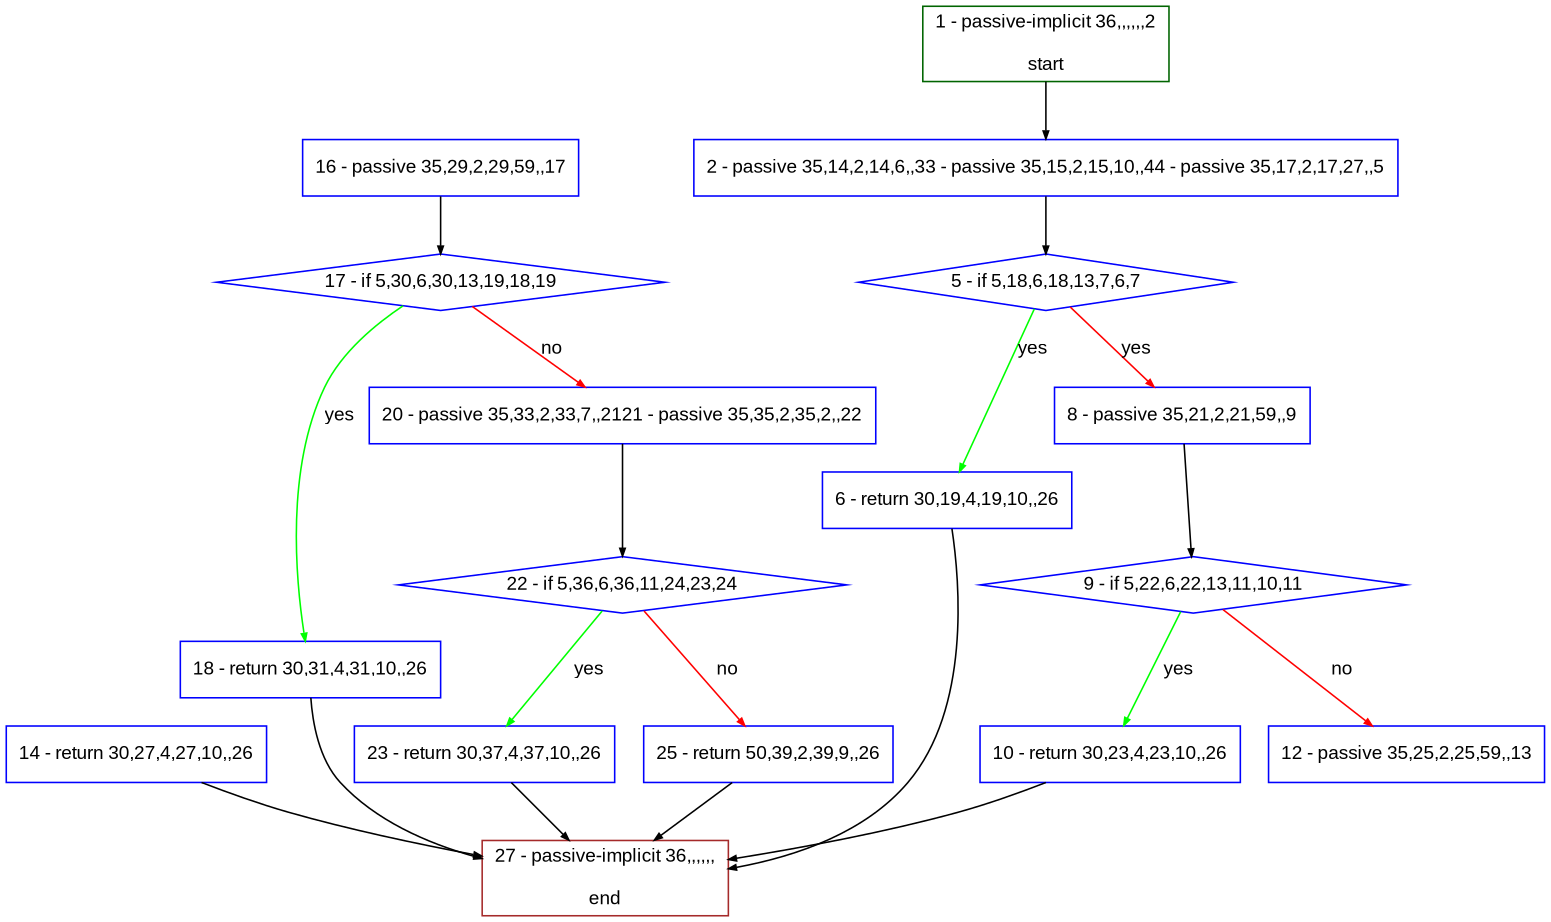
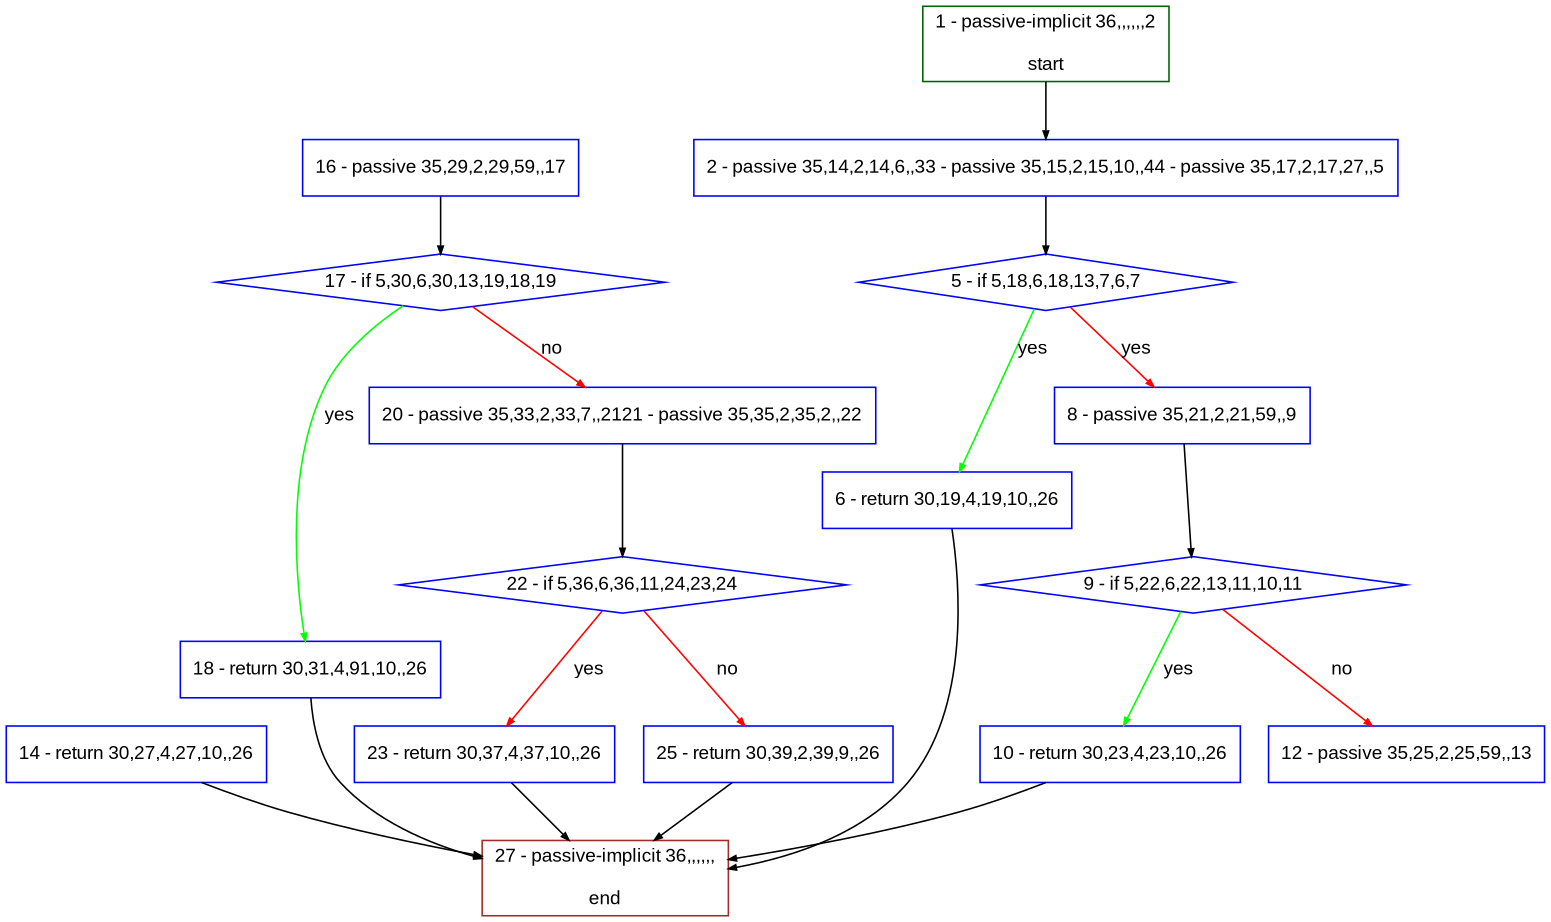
edge "22 - if 5,36,6,36,11,24,23,24" -> "23 - return 30,37,4,37,10,,26": color #00ff00 -> #ff0000
node "18 - return 30,31,4,31,10,,26": label "18 - return 30,31,4,31,10,,26" -> "18 - return 30,31,4,91,10,,26"
node "25 - return 50,39,2,39,9,,26": label "25 - return 50,39,2,39,9,,26" -> "25 - return 30,39,2,39,9,,26"
